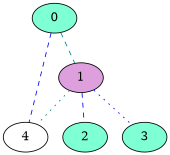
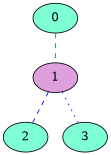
node "4": removed
